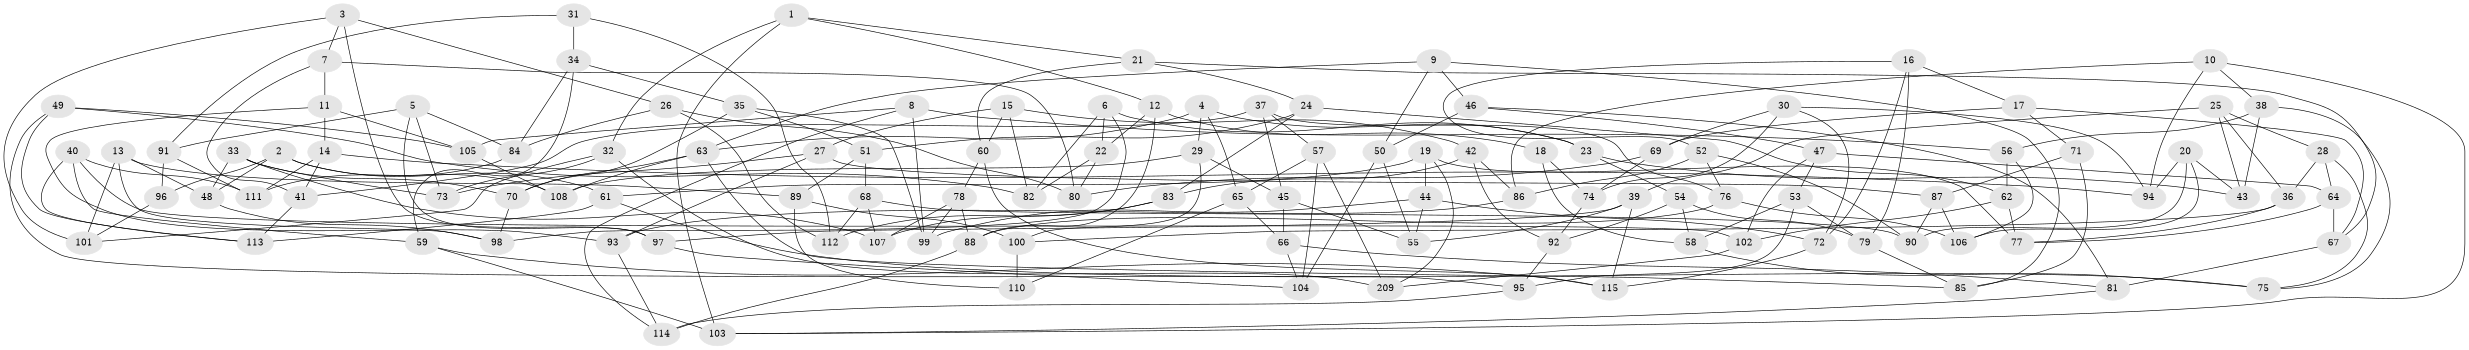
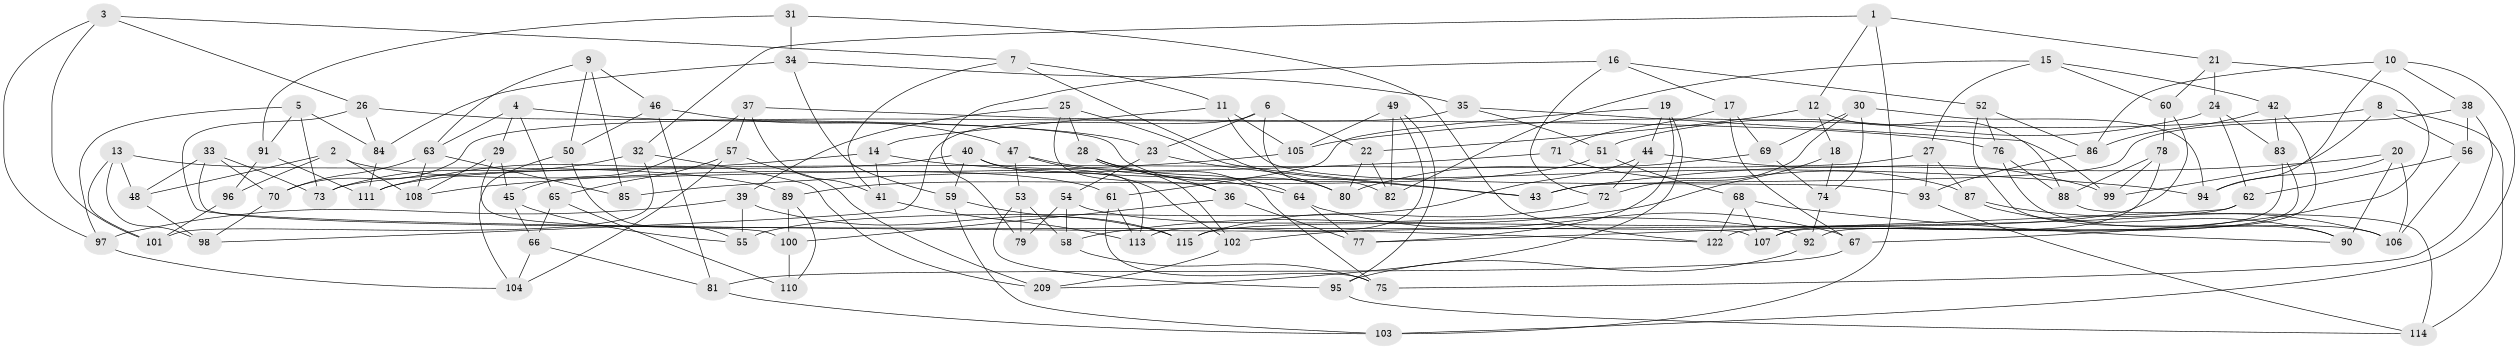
node "112": label "112" -> "122"
edge "79" -- "85": removed
